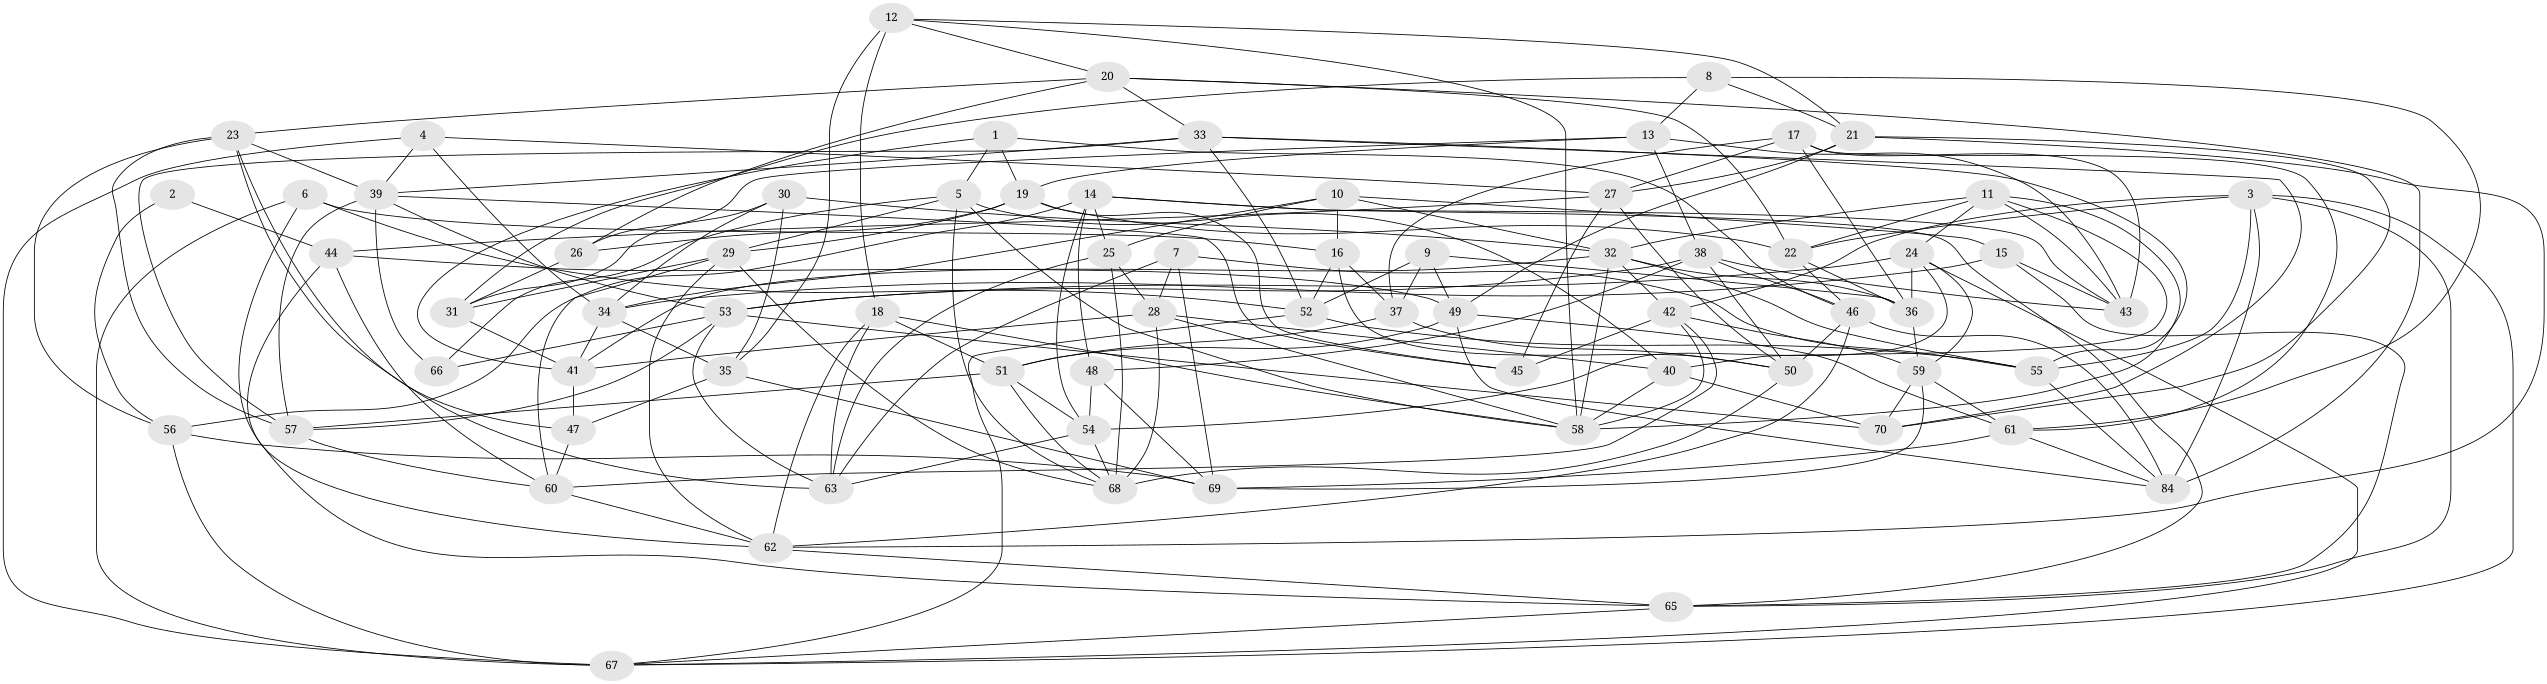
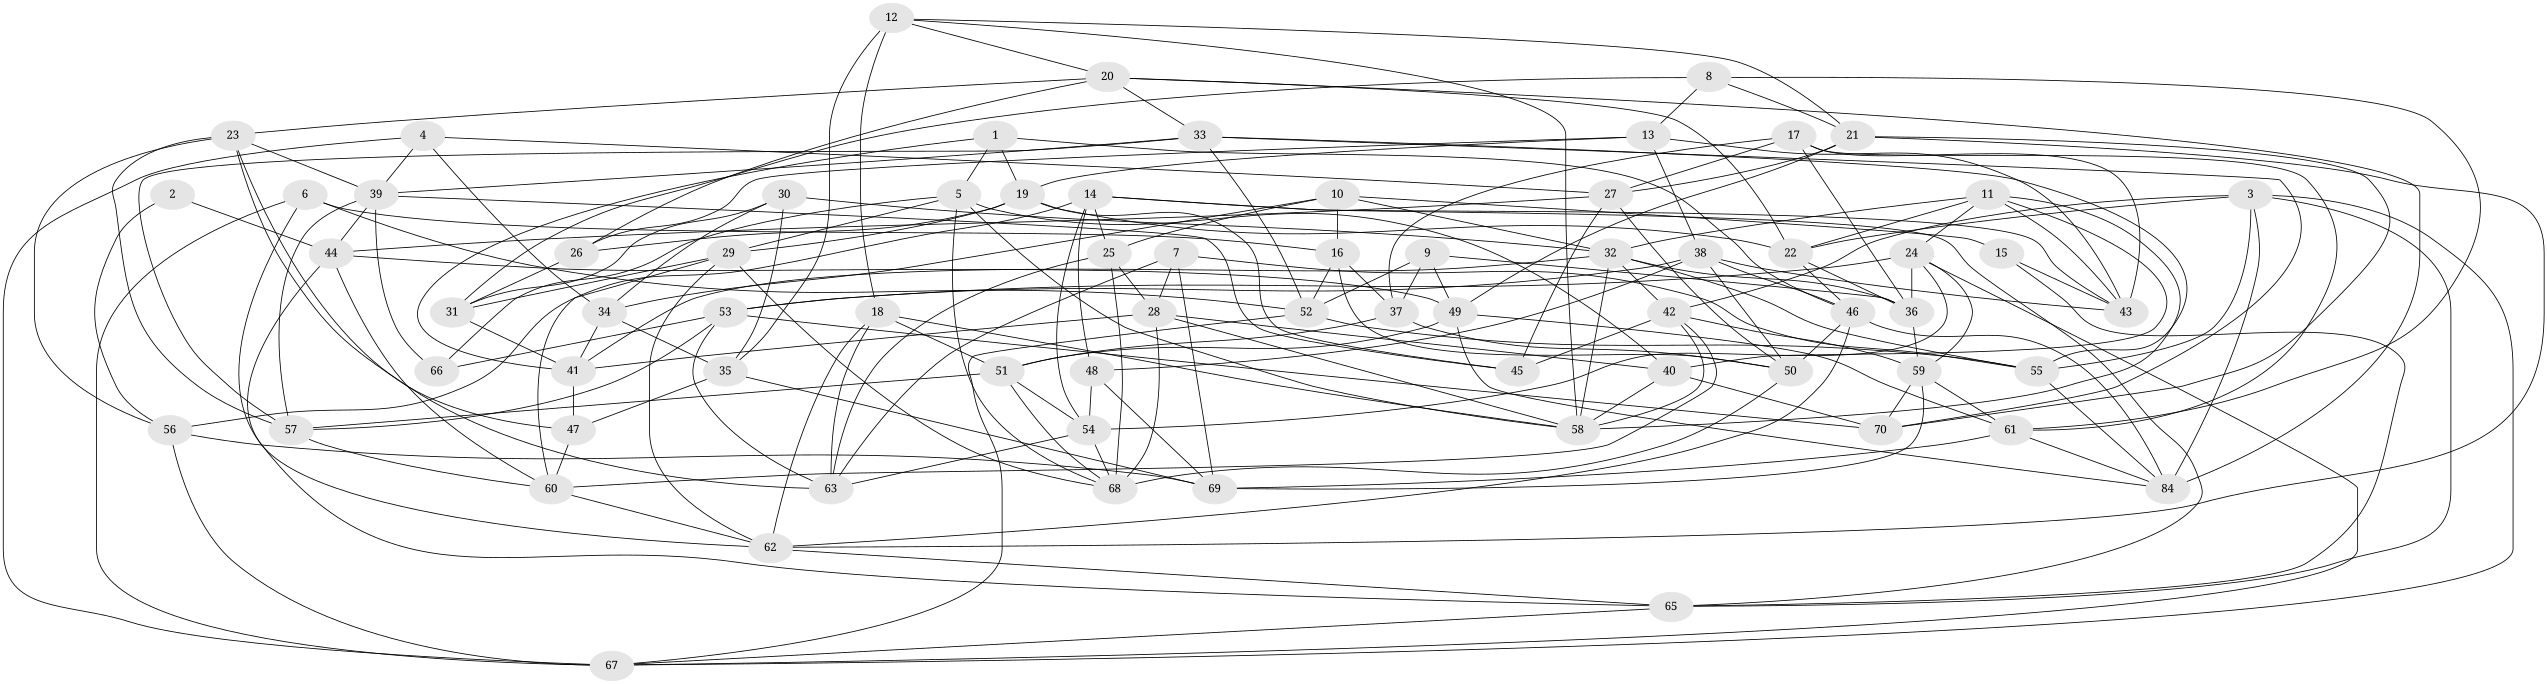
edge "39" -- "53": now "39" -- "44"
edge "15" -- "34": removed
